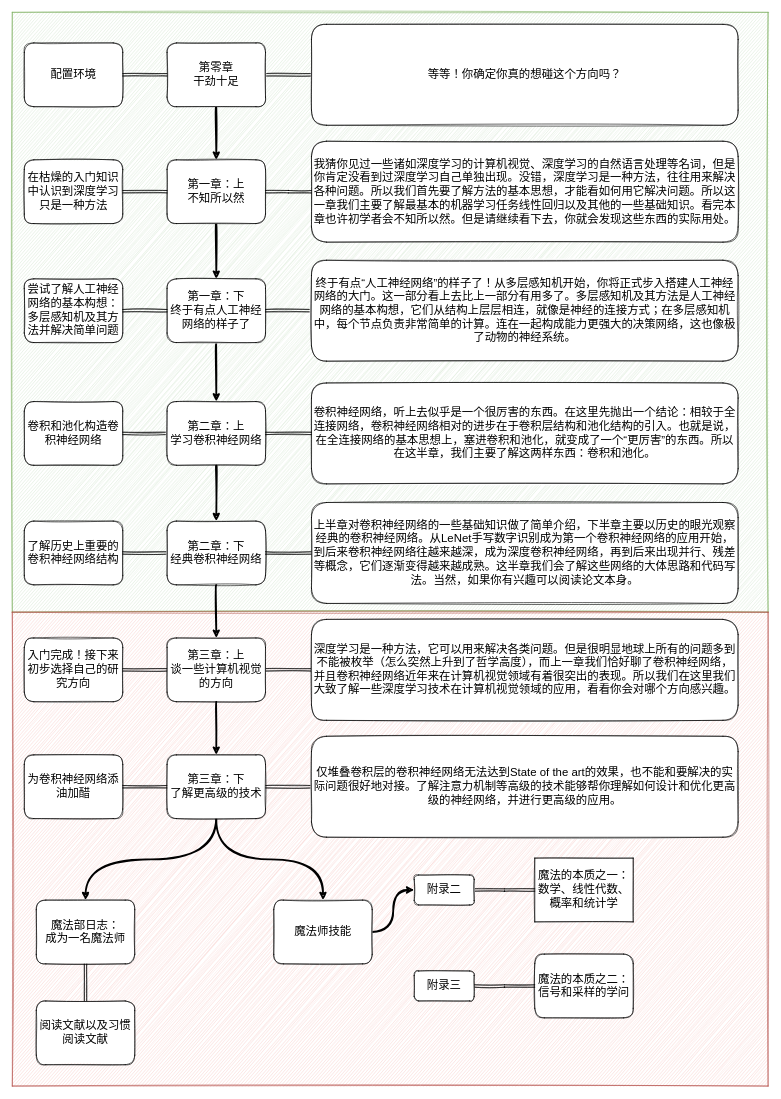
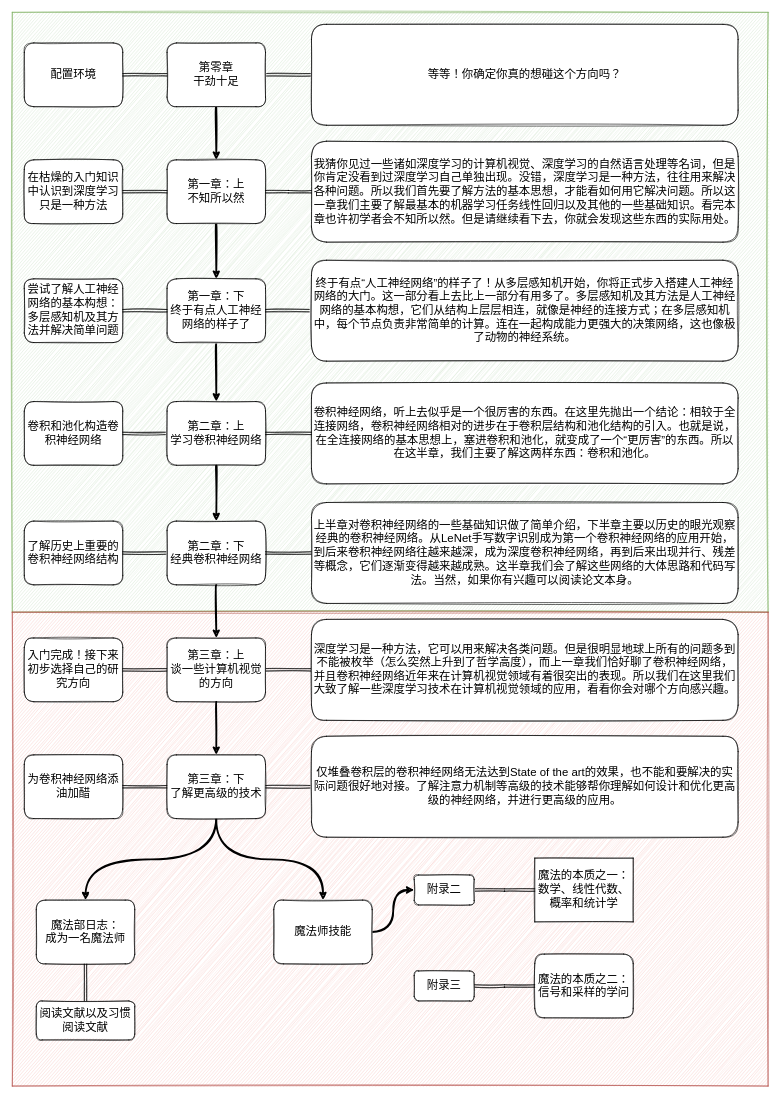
node "阅读文献以及习惯阅读文献": size 98x64 -> 98x39
